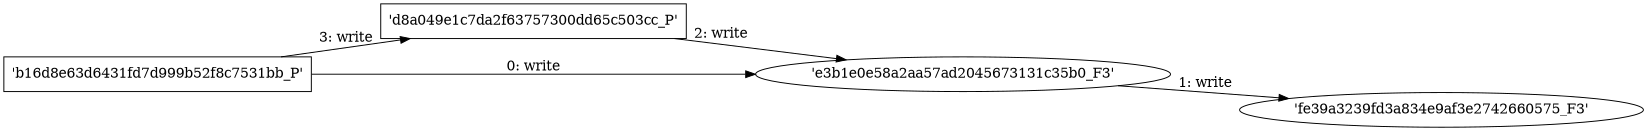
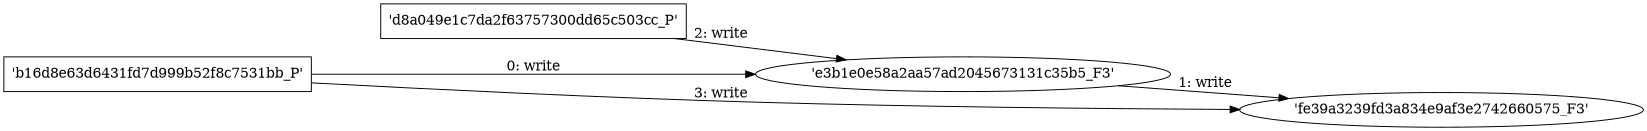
edge "'b16d8e63d6431fd7d999b52f8c7531bb_P'" -> "'d8a049e1c7da2f63757300dd65c503cc_P'": now "'b16d8e63d6431fd7d999b52f8c7531bb_P'" -> "'fe39a3239fd3a834e9af3e2742660575_F3'"
node "'e3b1e0e58a2aa57ad2045673131c35b0_F3'": label "'e3b1e0e58a2aa57ad2045673131c35b0_F3'" -> "'e3b1e0e58a2aa57ad2045673131c35b5_F3'"
